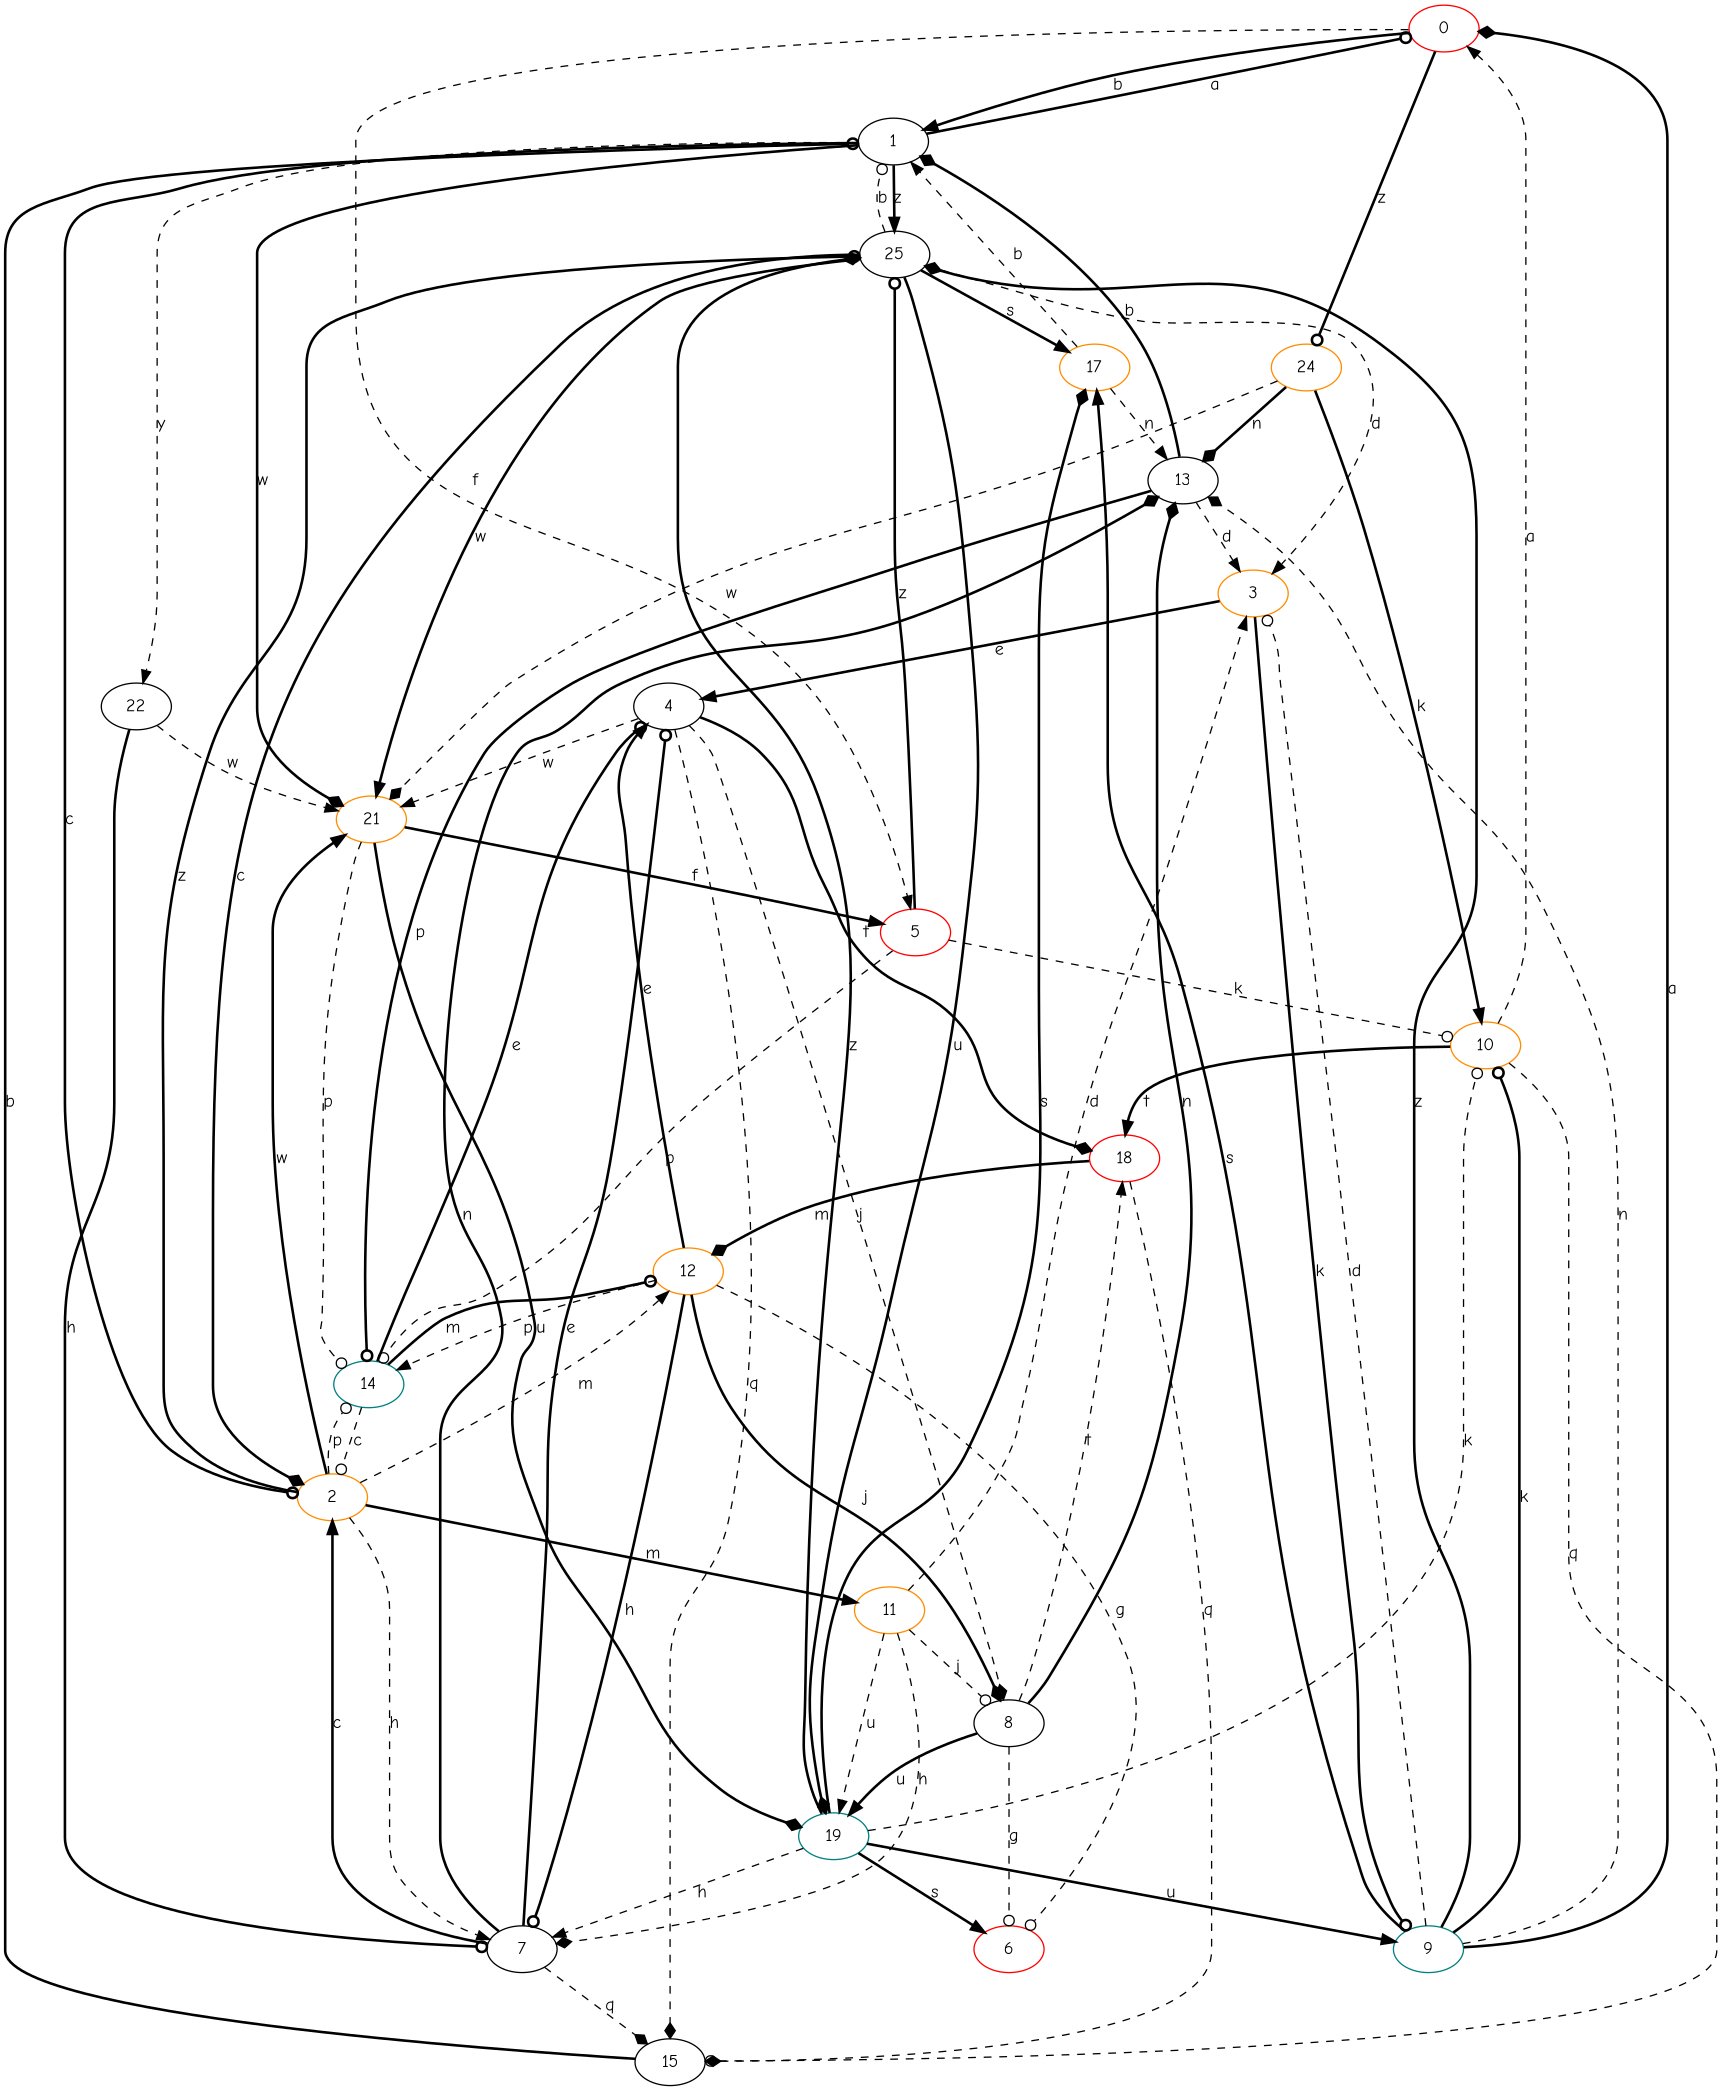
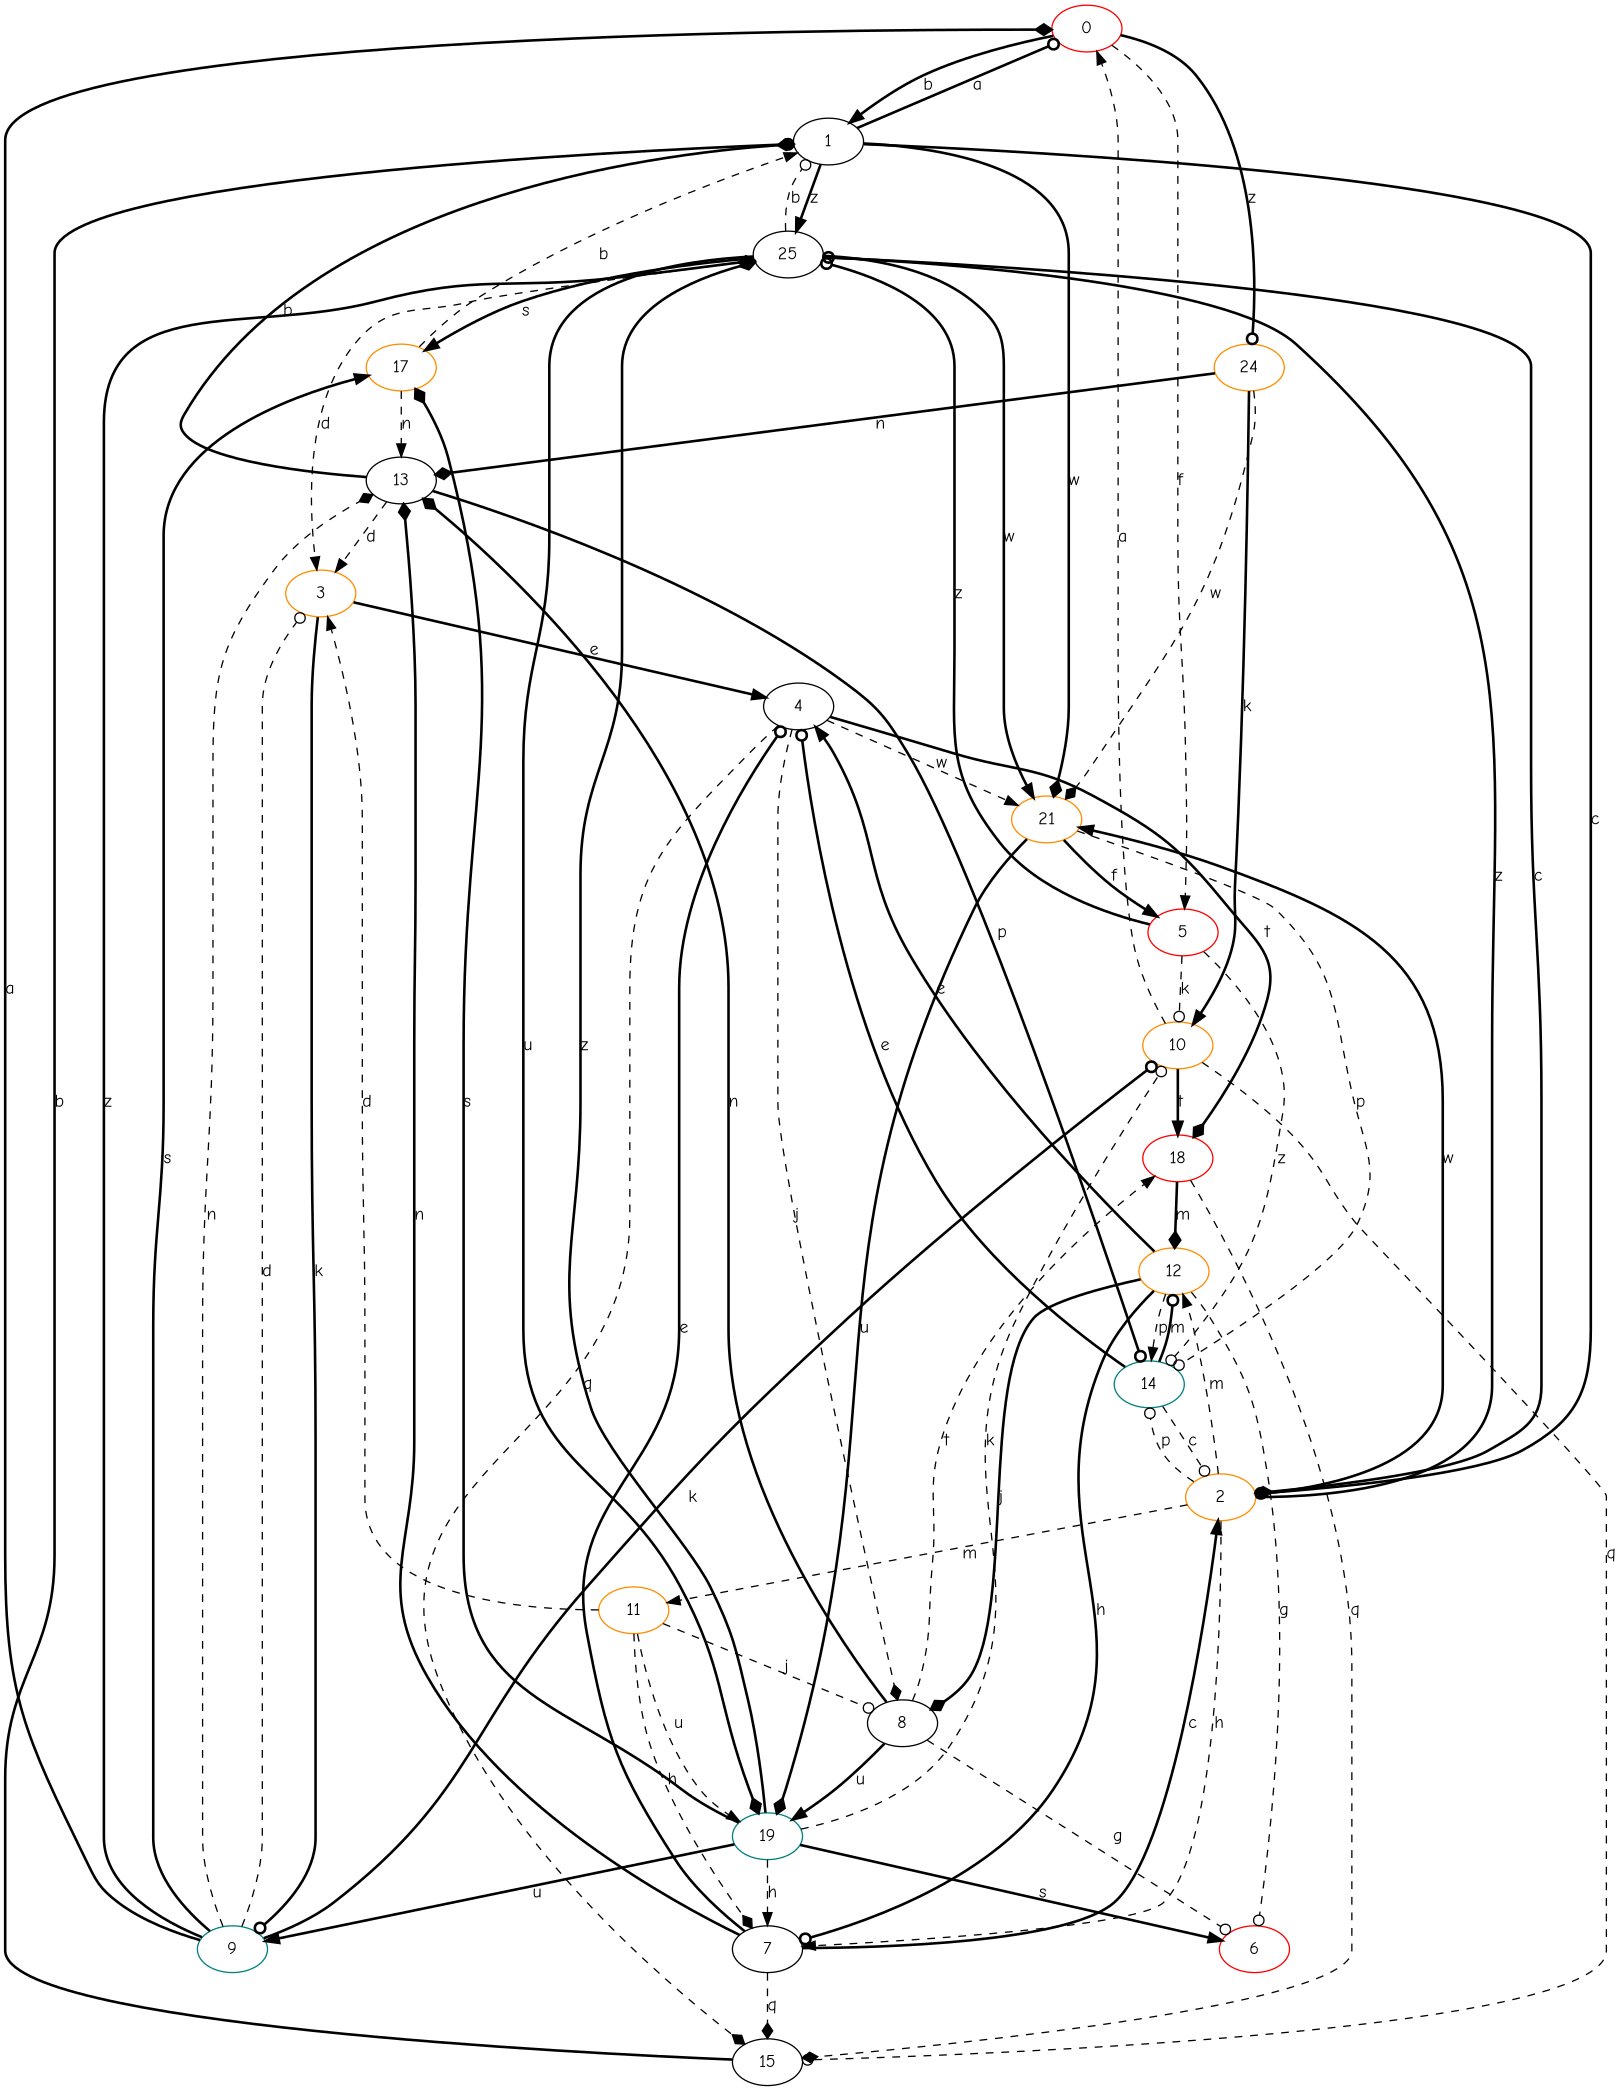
node "22": removed
edge "5" -> "14": label "p" -> "z"
edge "2" -> "11": style bold -> dashed
